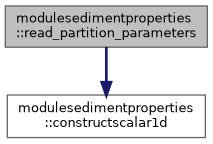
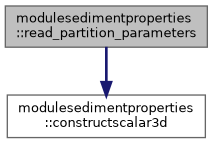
node "modulesedimentproperties ::constructscalar1d": label "modulesedimentproperties ::constructscalar1d" -> "modulesedimentproperties ::constructscalar3d"
